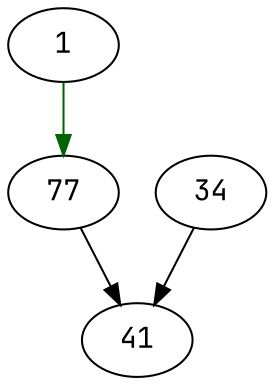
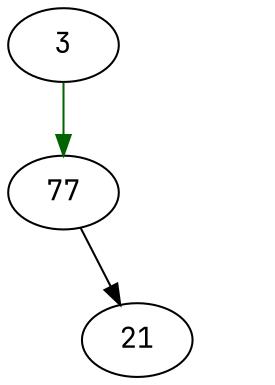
node "1": label "1" -> "3"
node "34": removed
node "41": label "41" -> "21"
